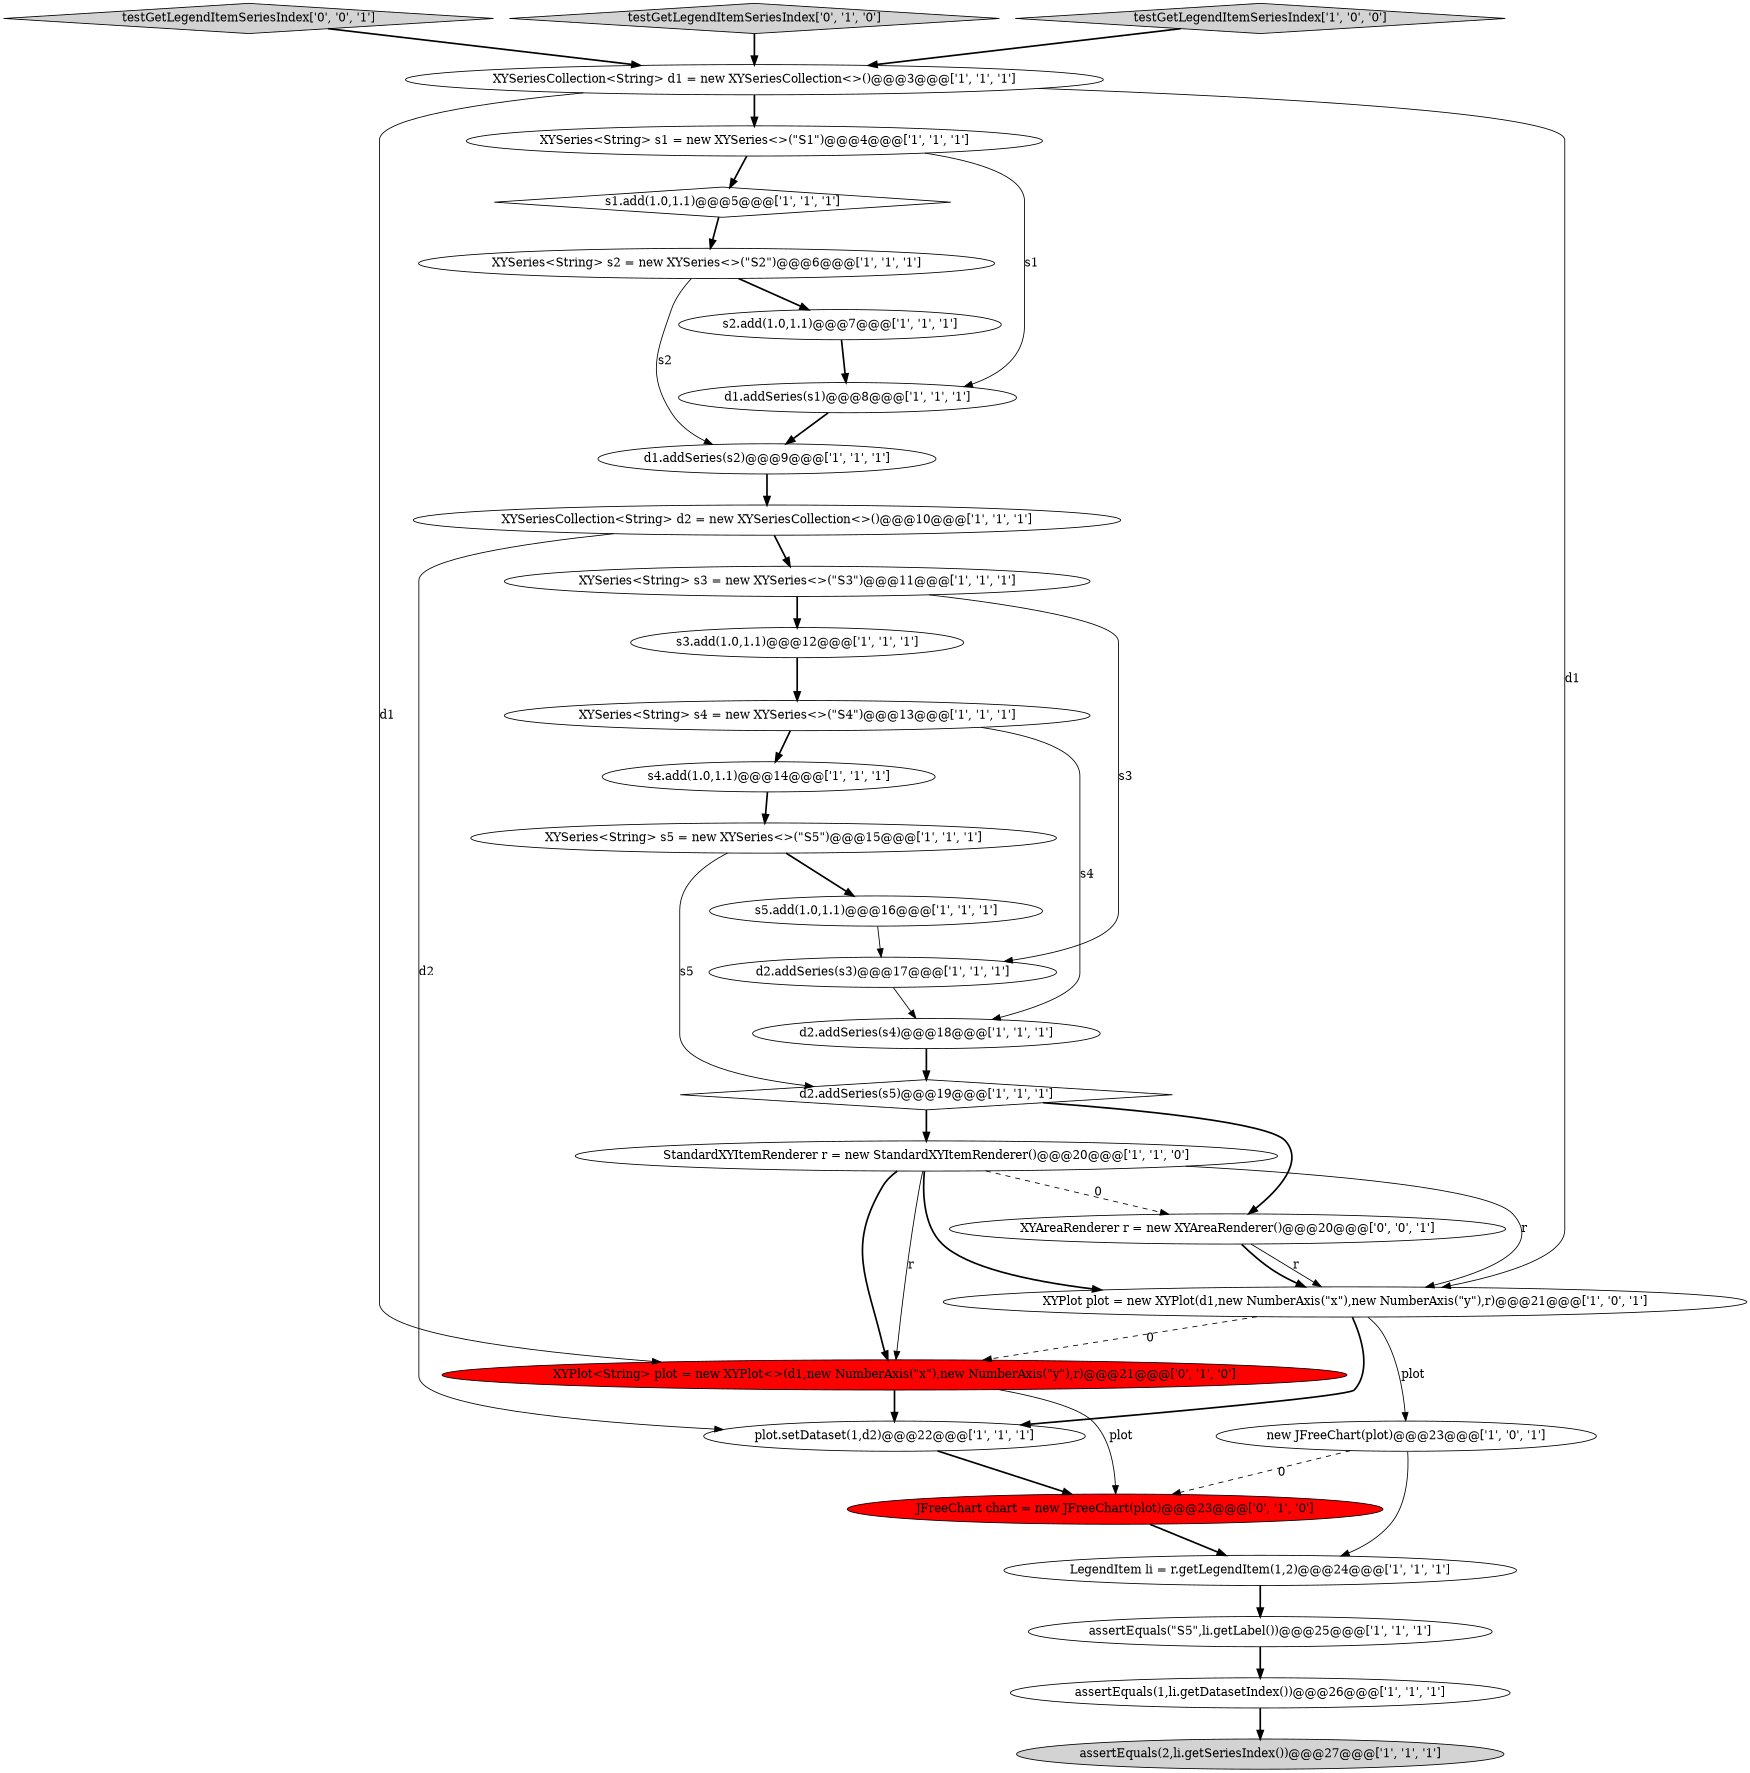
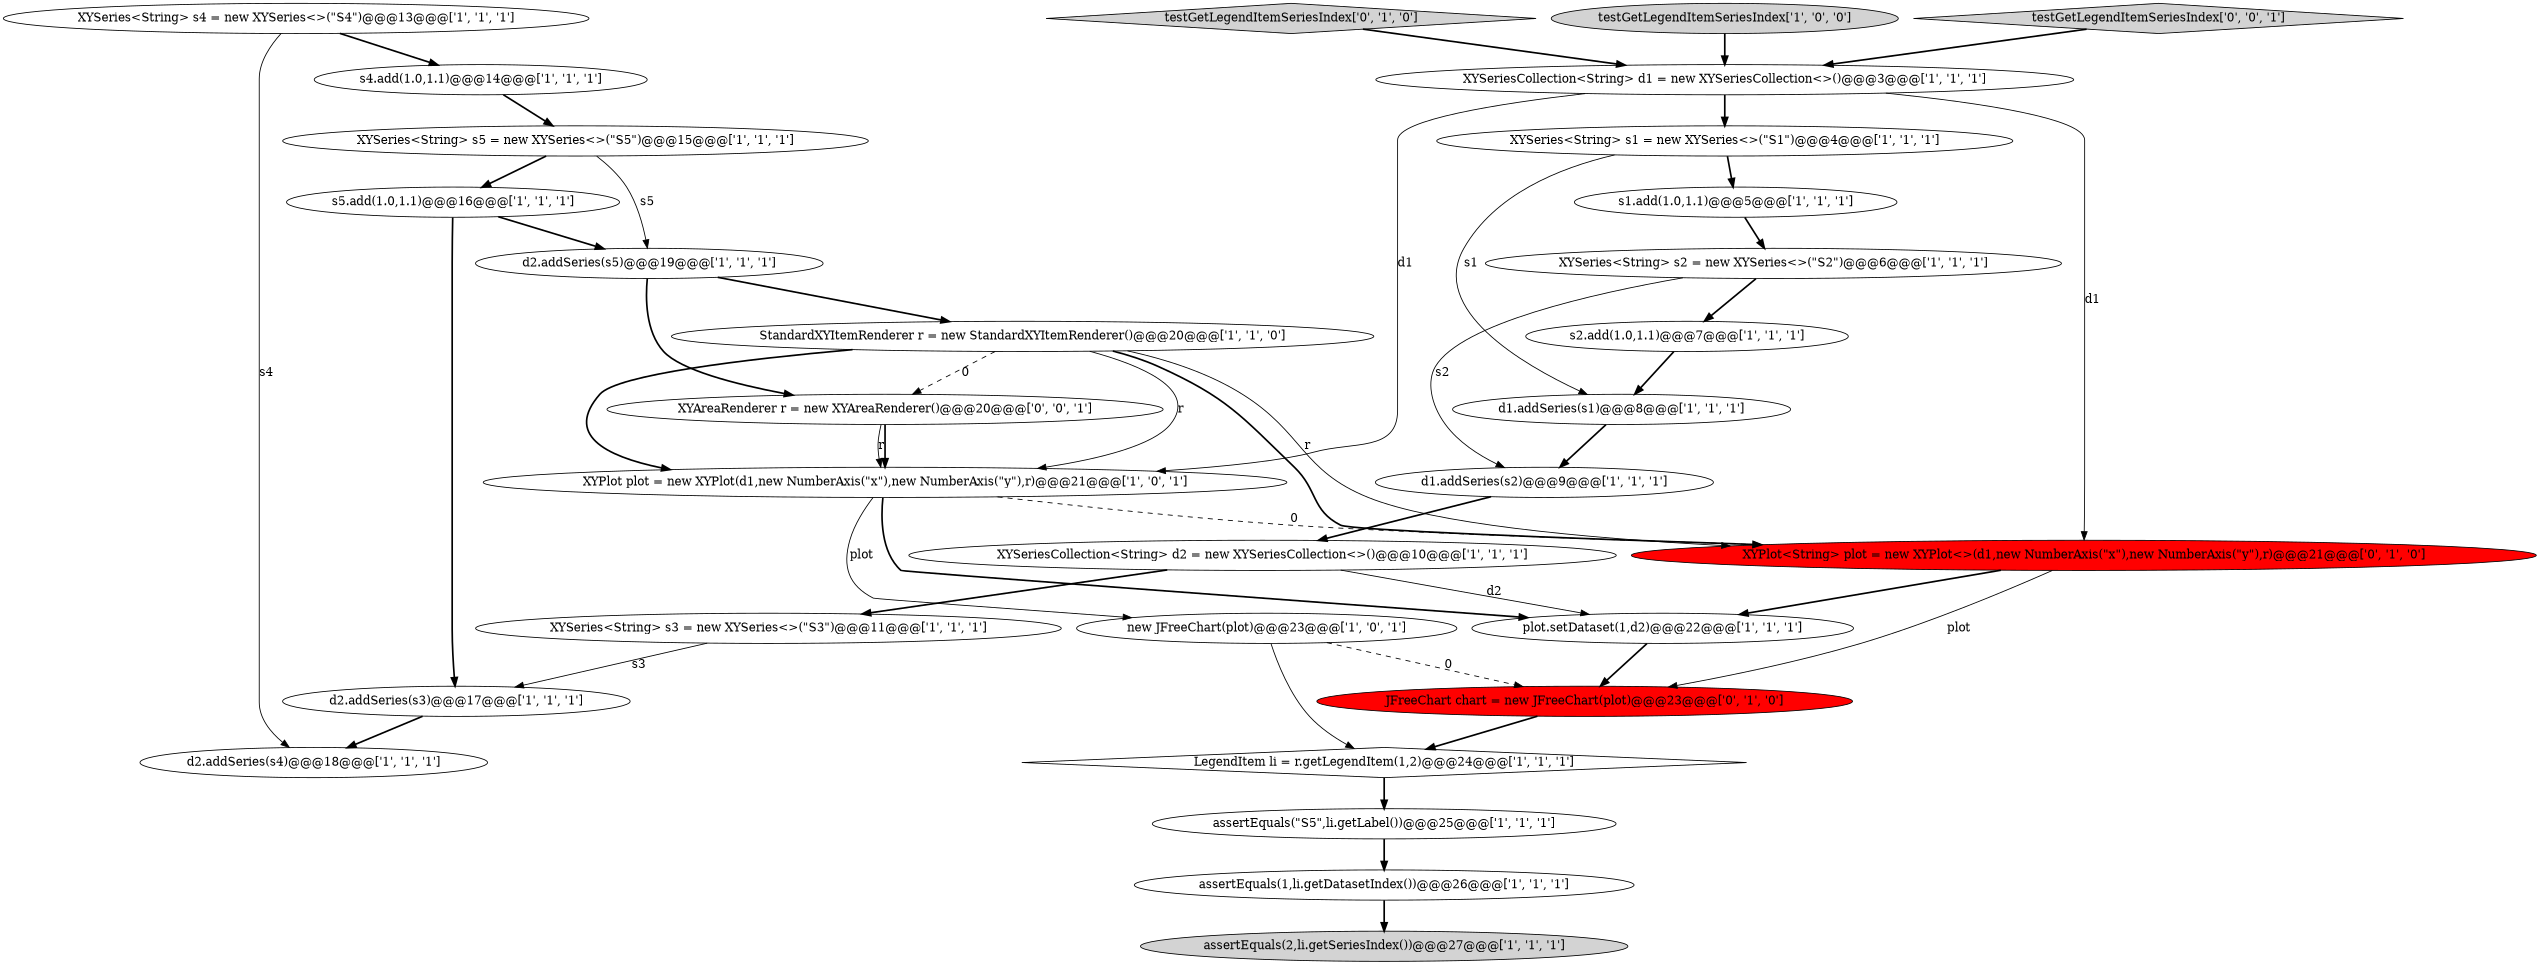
node "testGetLegendItemSeriesIndex['1', '0', '0']": shape diamond -> ellipse
node "s1.add(1.0,1.1)@@@5@@@['1', '1', '1']": shape diamond -> ellipse
node "s3.add(1.0,1.1)@@@12@@@['1', '1', '1']": removed
edge "s5.add(1.0,1.1)@@@16@@@['1', '1', '1']" -> "d2.addSeries(s3)@@@17@@@['1', '1', '1']": style solid -> bold
edge "d2.addSeries(s3)@@@17@@@['1', '1', '1']" -> "d2.addSeries(s4)@@@18@@@['1', '1', '1']": style solid -> bold
edge "d2.addSeries(s4)@@@18@@@['1', '1', '1']" -> "d2.addSeries(s5)@@@19@@@['1', '1', '1']": now "s5.add(1.0,1.1)@@@16@@@['1', '1', '1']" -> "d2.addSeries(s5)@@@19@@@['1', '1', '1']"
node "d2.addSeries(s5)@@@19@@@['1', '1', '1']": shape diamond -> ellipse
node "LegendItem li = r.getLegendItem(1,2)@@@24@@@['1', '1', '1']": shape ellipse -> diamond
